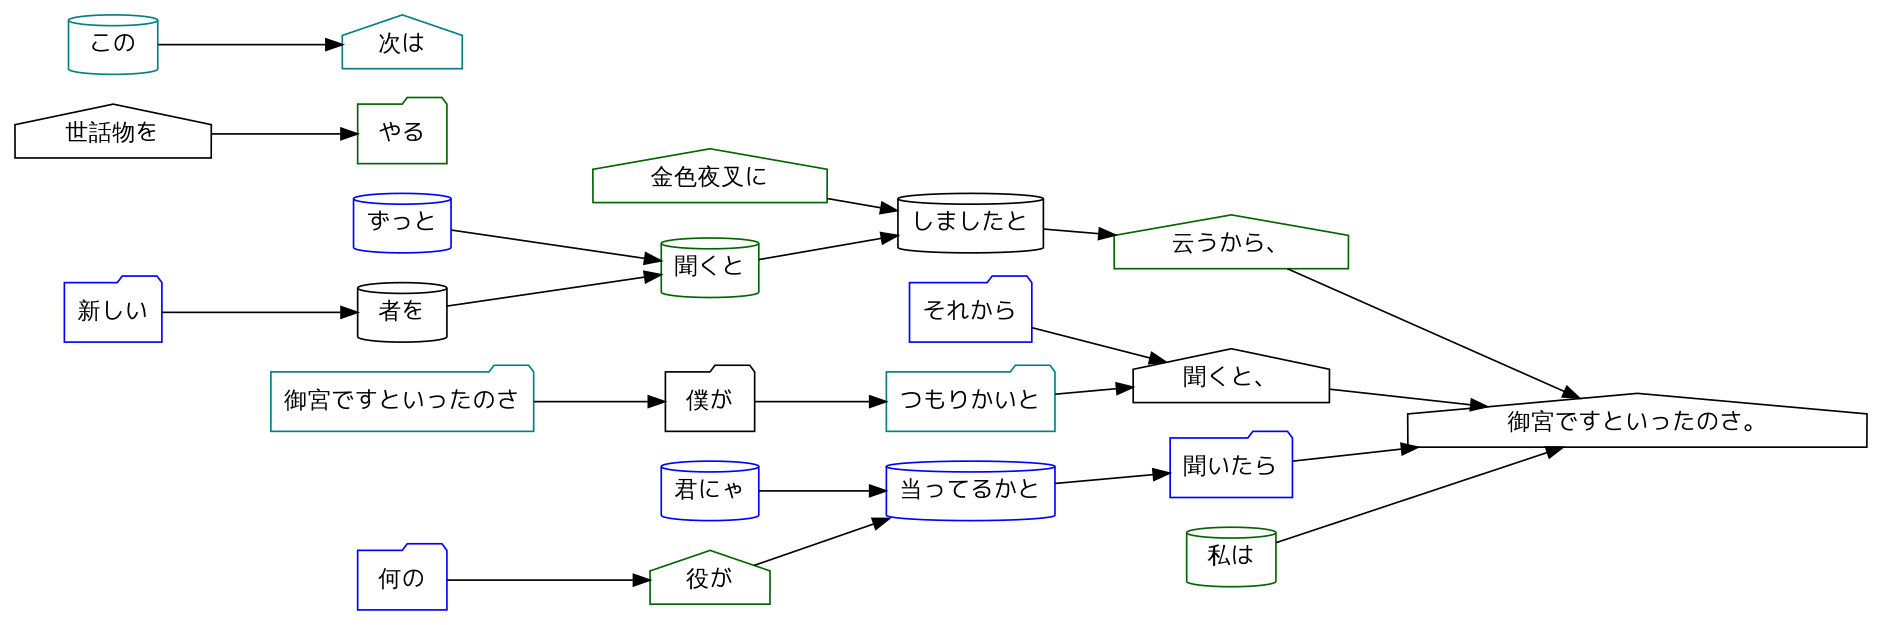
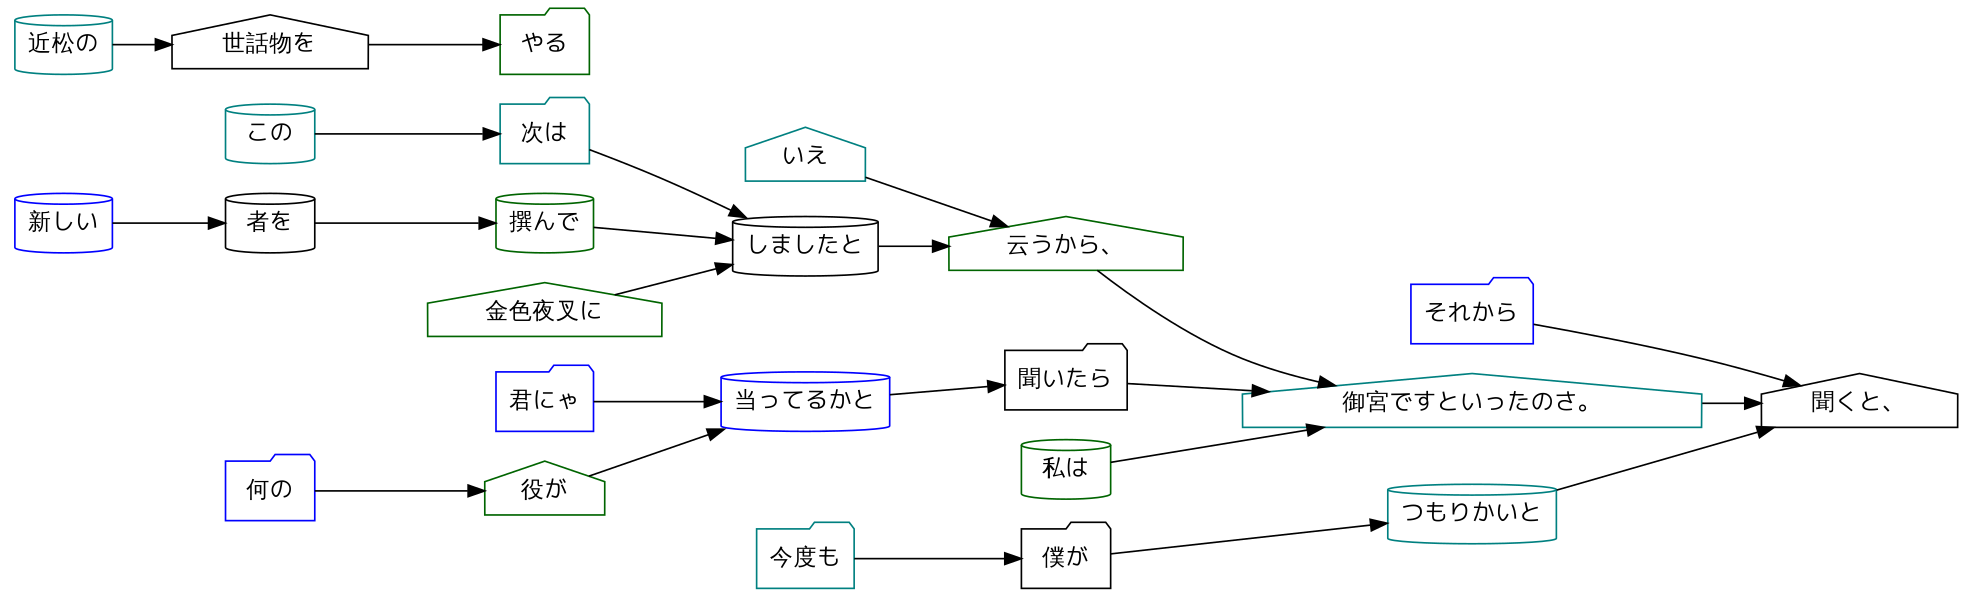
node "近松の": added
node "次は": shape house -> folder
node "いえ": added
edge "次は" -> "しましたと": added
node "ずっと": removed
node "聞くと": label "聞くと" -> "撰んで"
node "新しい": shape folder -> cylinder
edge "聞くと、" -> "御宮ですといったのさ。": reversed
node "御宮ですといったのさ": label "御宮ですといったのさ" -> "今度も"
node "つもりかいと": shape folder -> cylinder
node "御宮ですといったのさ。": color black -> teal
node "聞いたら": color blue -> black
node "君にゃ": shape cylinder -> folder
